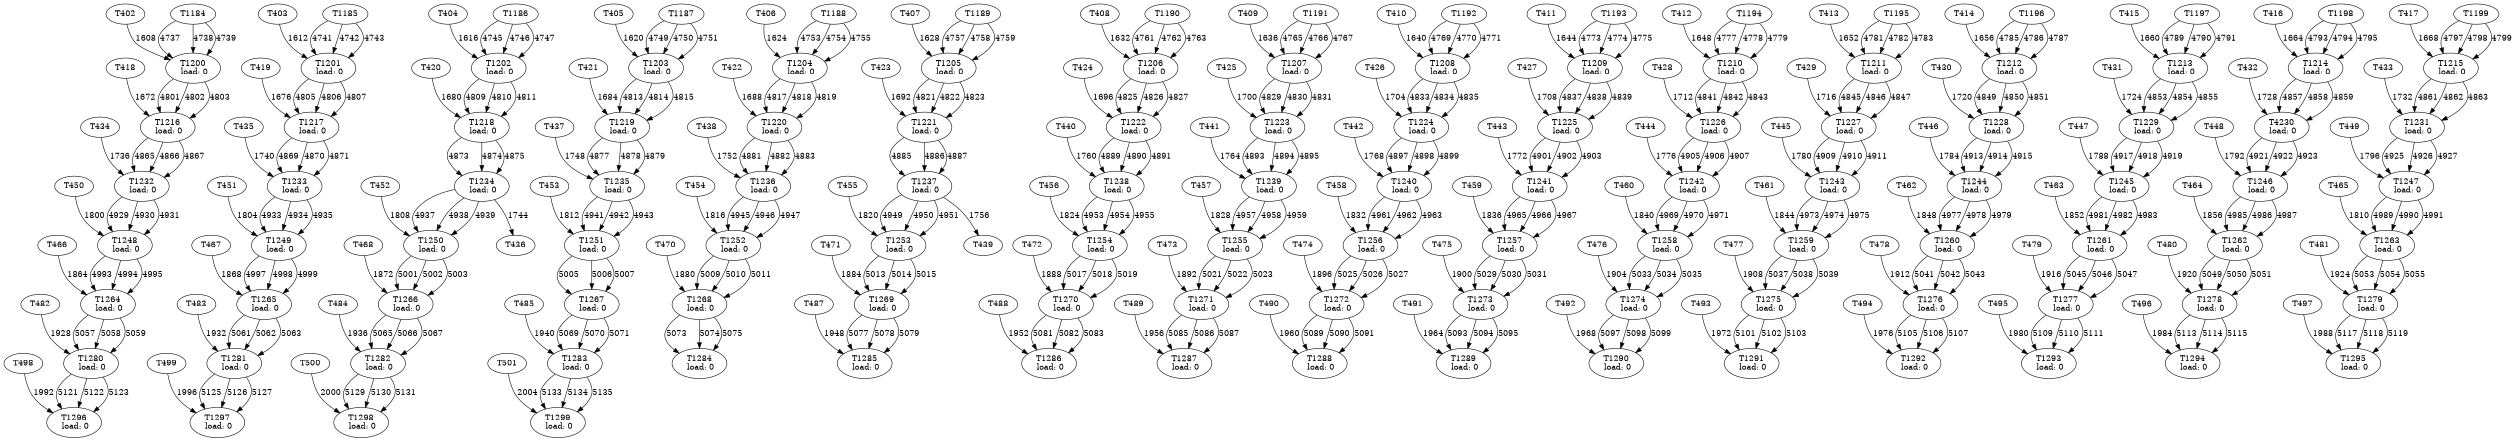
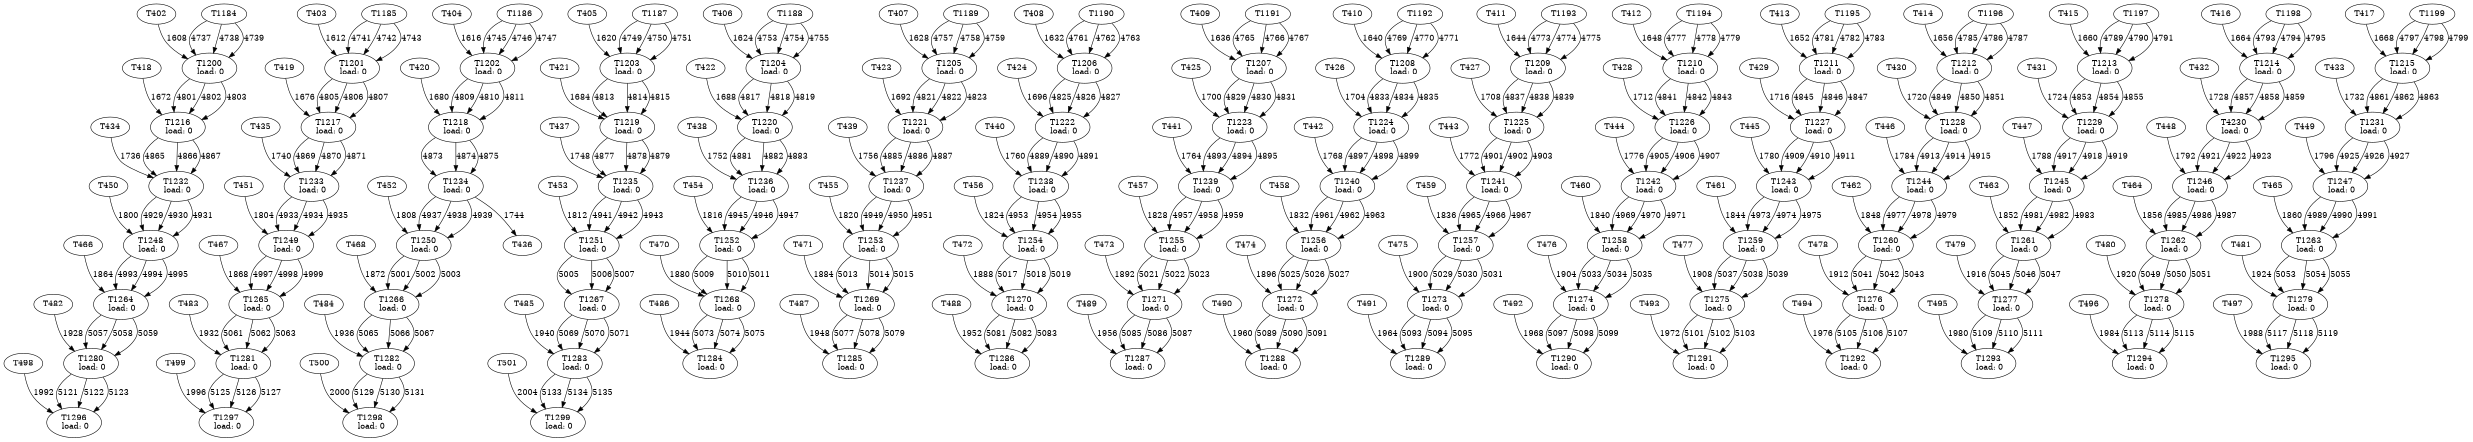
edge "T1237 load: 0" -> "T439": reversed
edge "T465" -> "T1263 load: 0": label "1810" -> "1860"
node "T486": added
